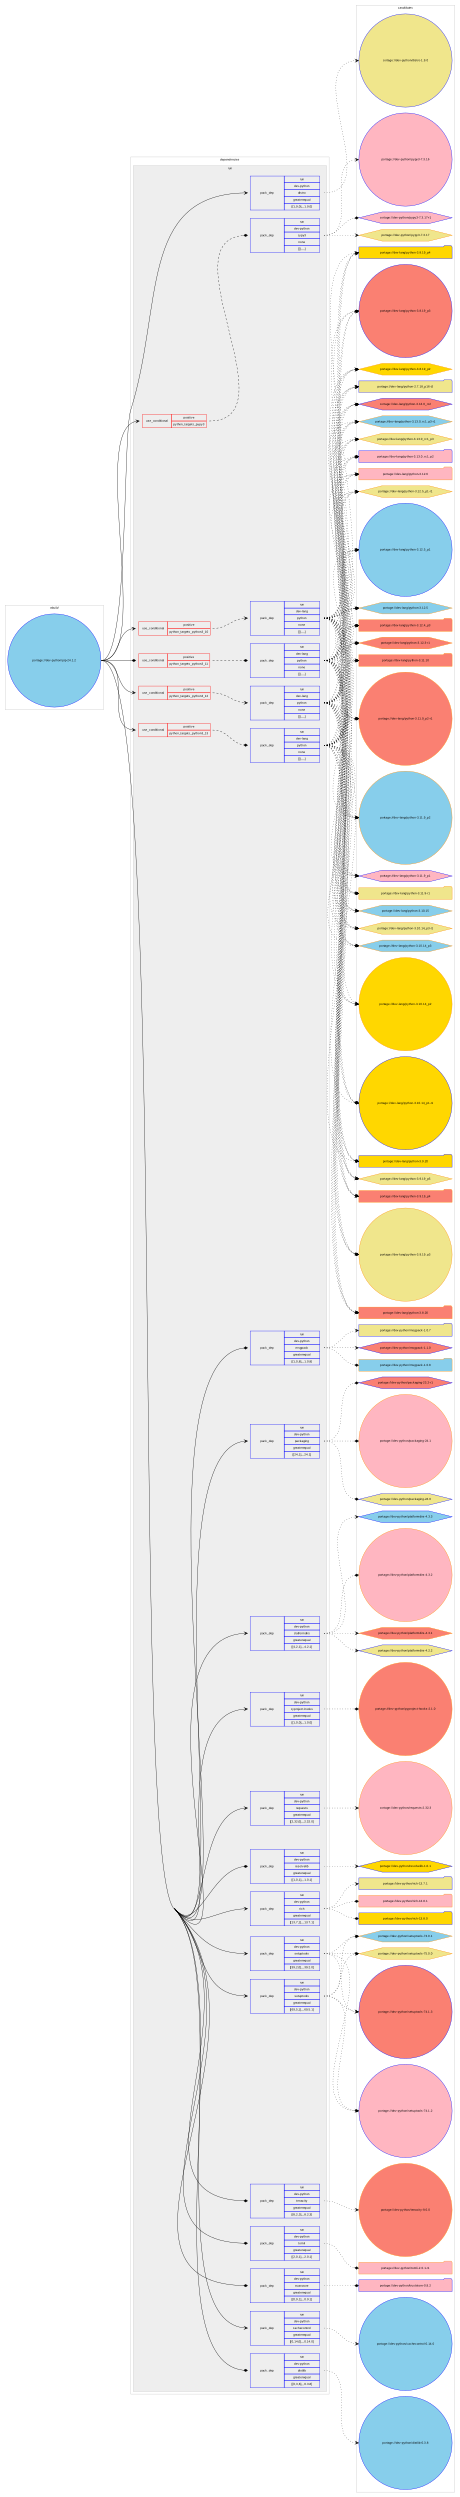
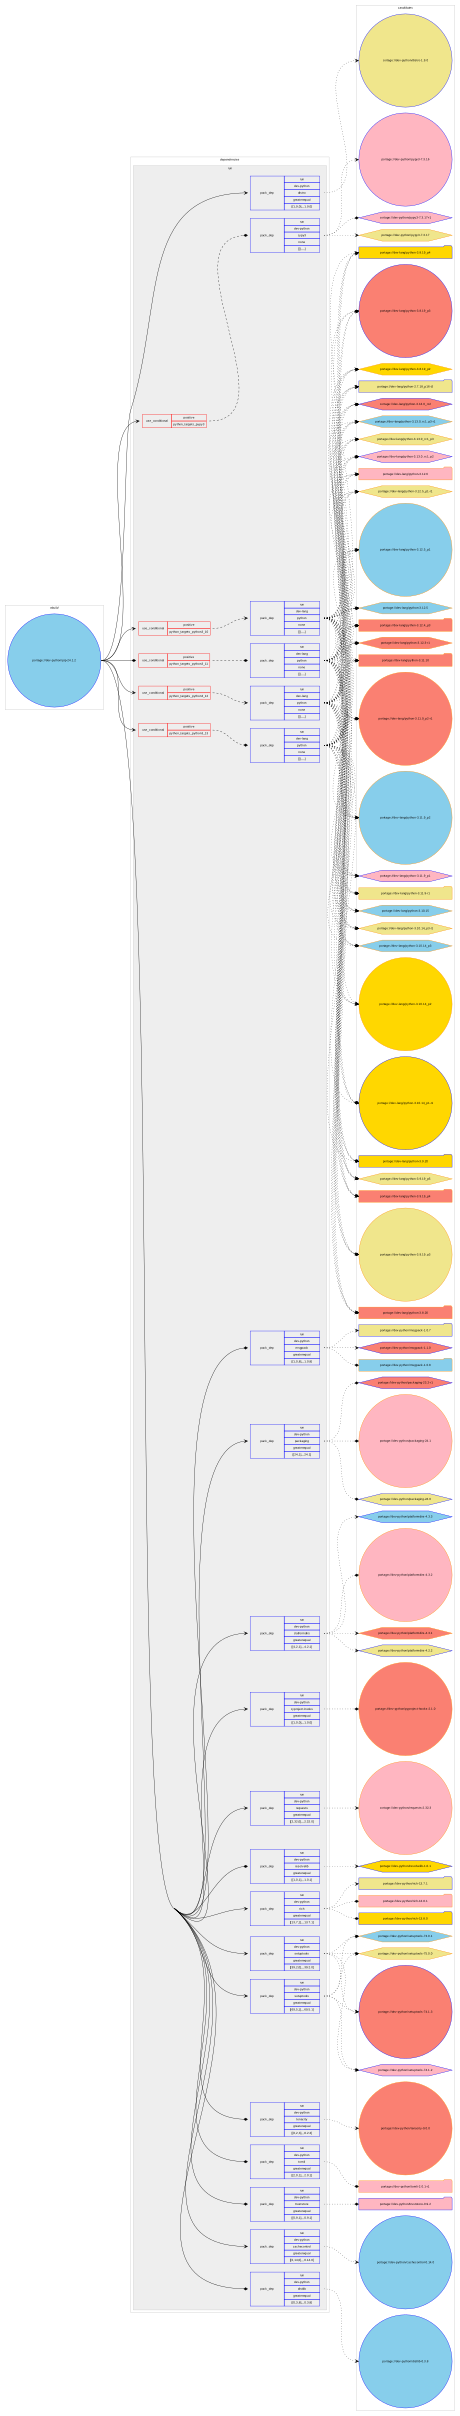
node "portage://dev-lang/python-3.13.0_rc1_p2": shape folder -> hexagon
node "portage://dev-lang/python-3.12.5_p1": color blue -> darkorange
node "portage://dev-python/setuptools-74.1.2": shape circle -> hexagon
